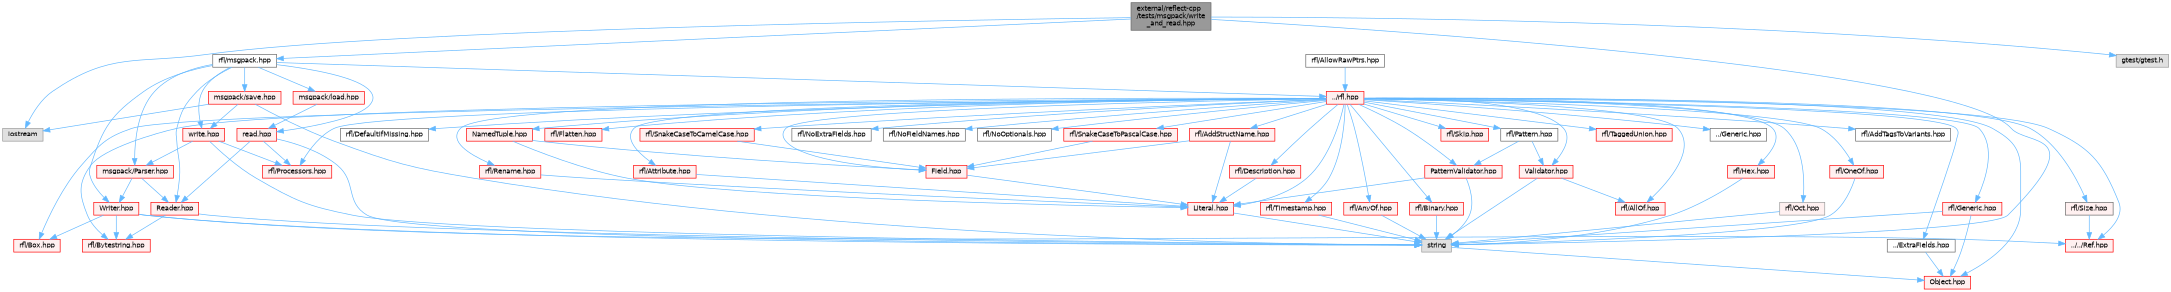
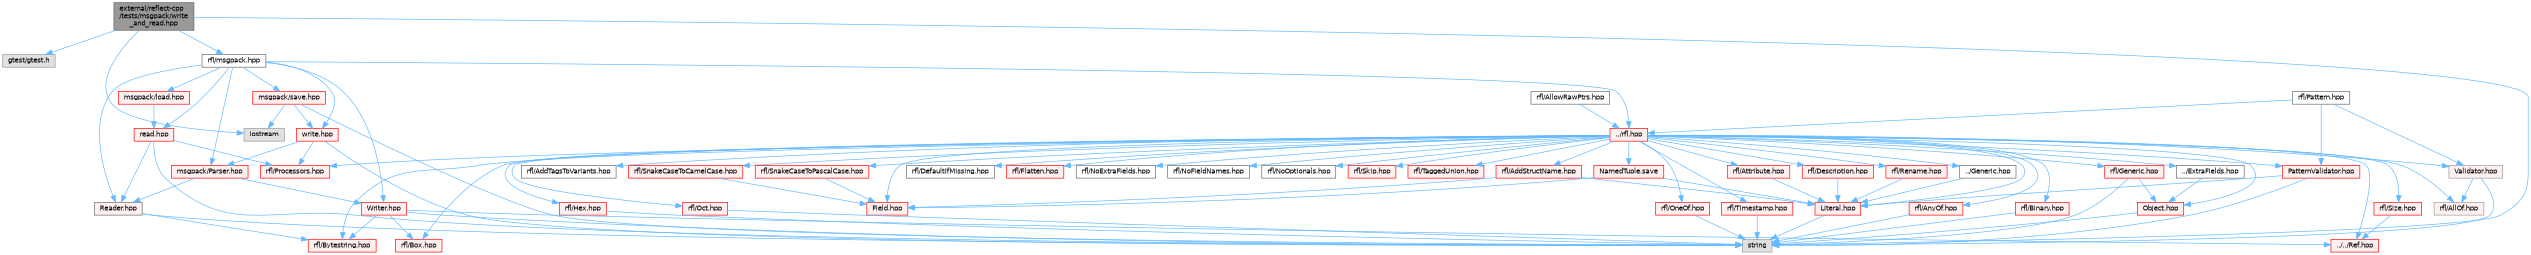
edge "../rfl.hpp" -> "rfl/Pattern.hpp": reversed
node "NamedTuple.hpp": label "NamedTuple.hpp" -> "NamedTuple.save"
node "Validator.hpp": color red -> grey60
edge "Field.hpp" -> "Literal.hpp": now "../Generic.hpp" -> "Literal.hpp"
node "Reader.hpp": color red -> grey40
node "rfl/AllOf.hpp": color red -> grey60
node "rfl/Oct.hpp": color grey60 -> red
node "rfl/Size.hpp": color grey40 -> red
edge "string" -> "Object.hpp": reversed
